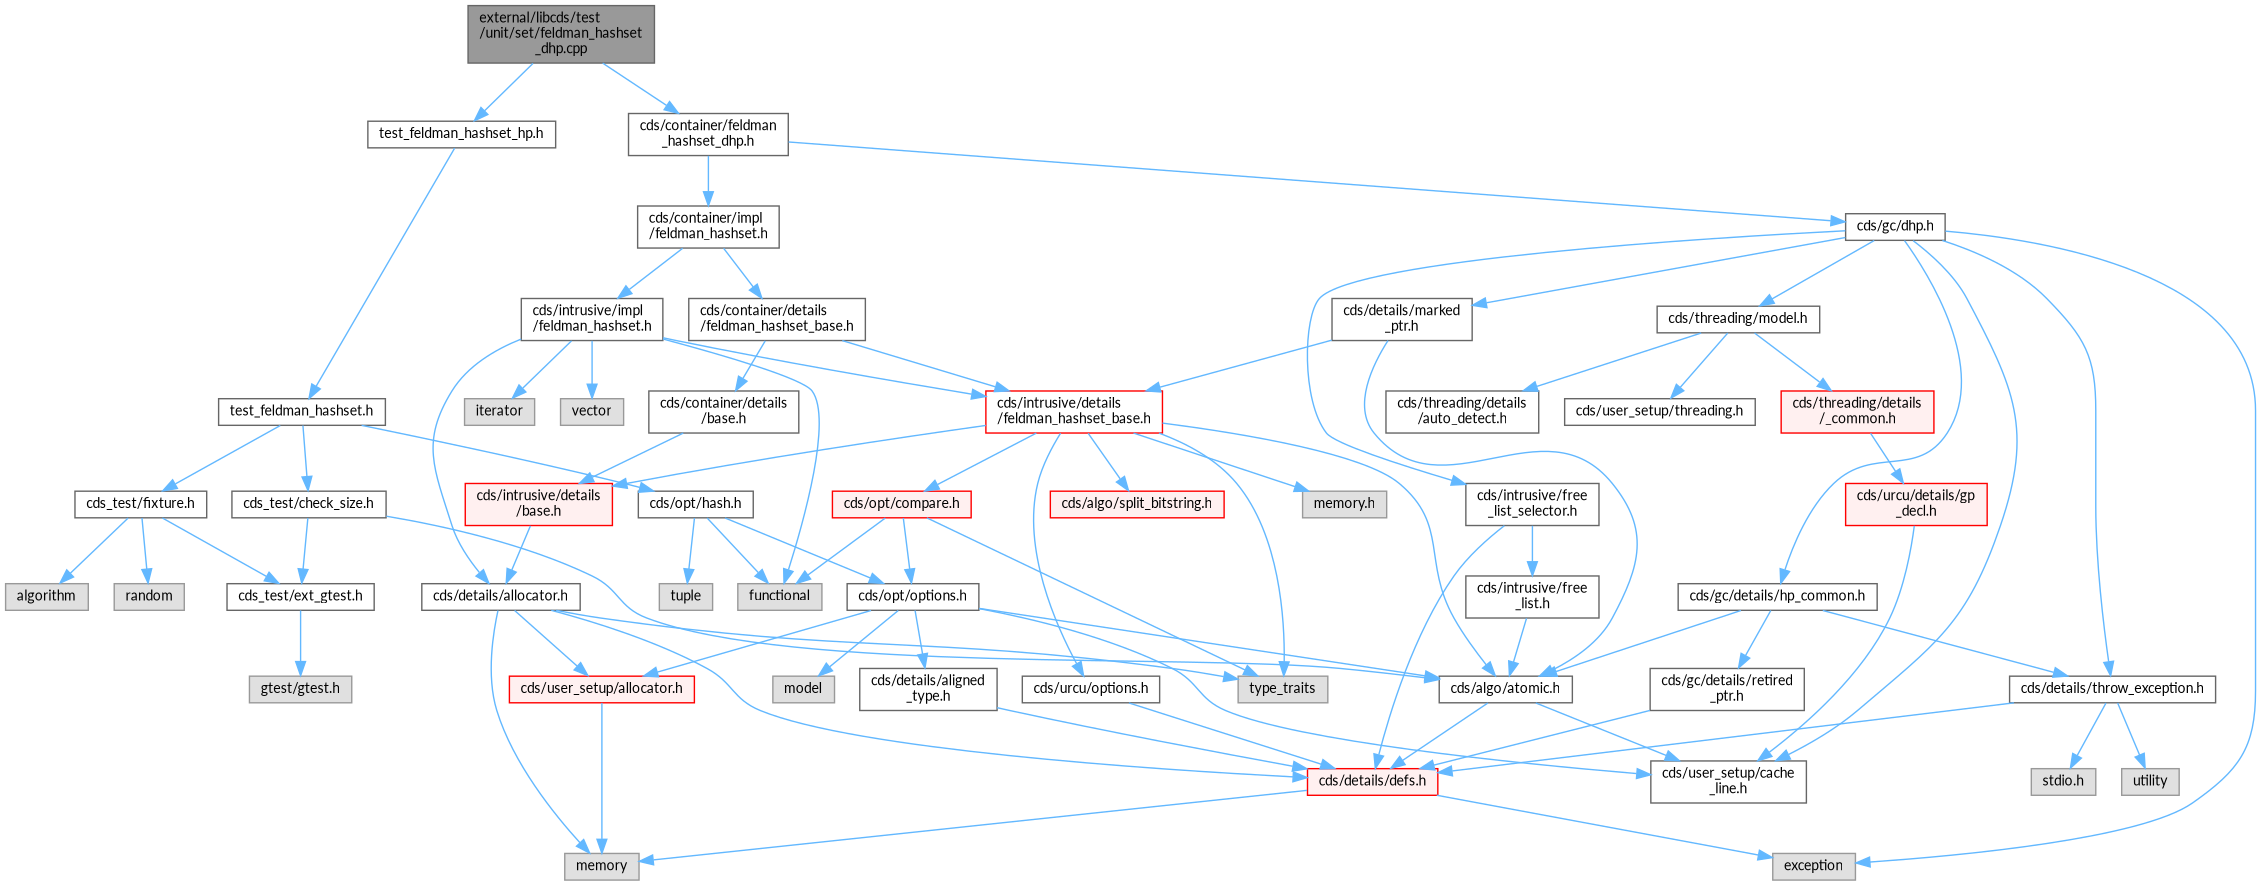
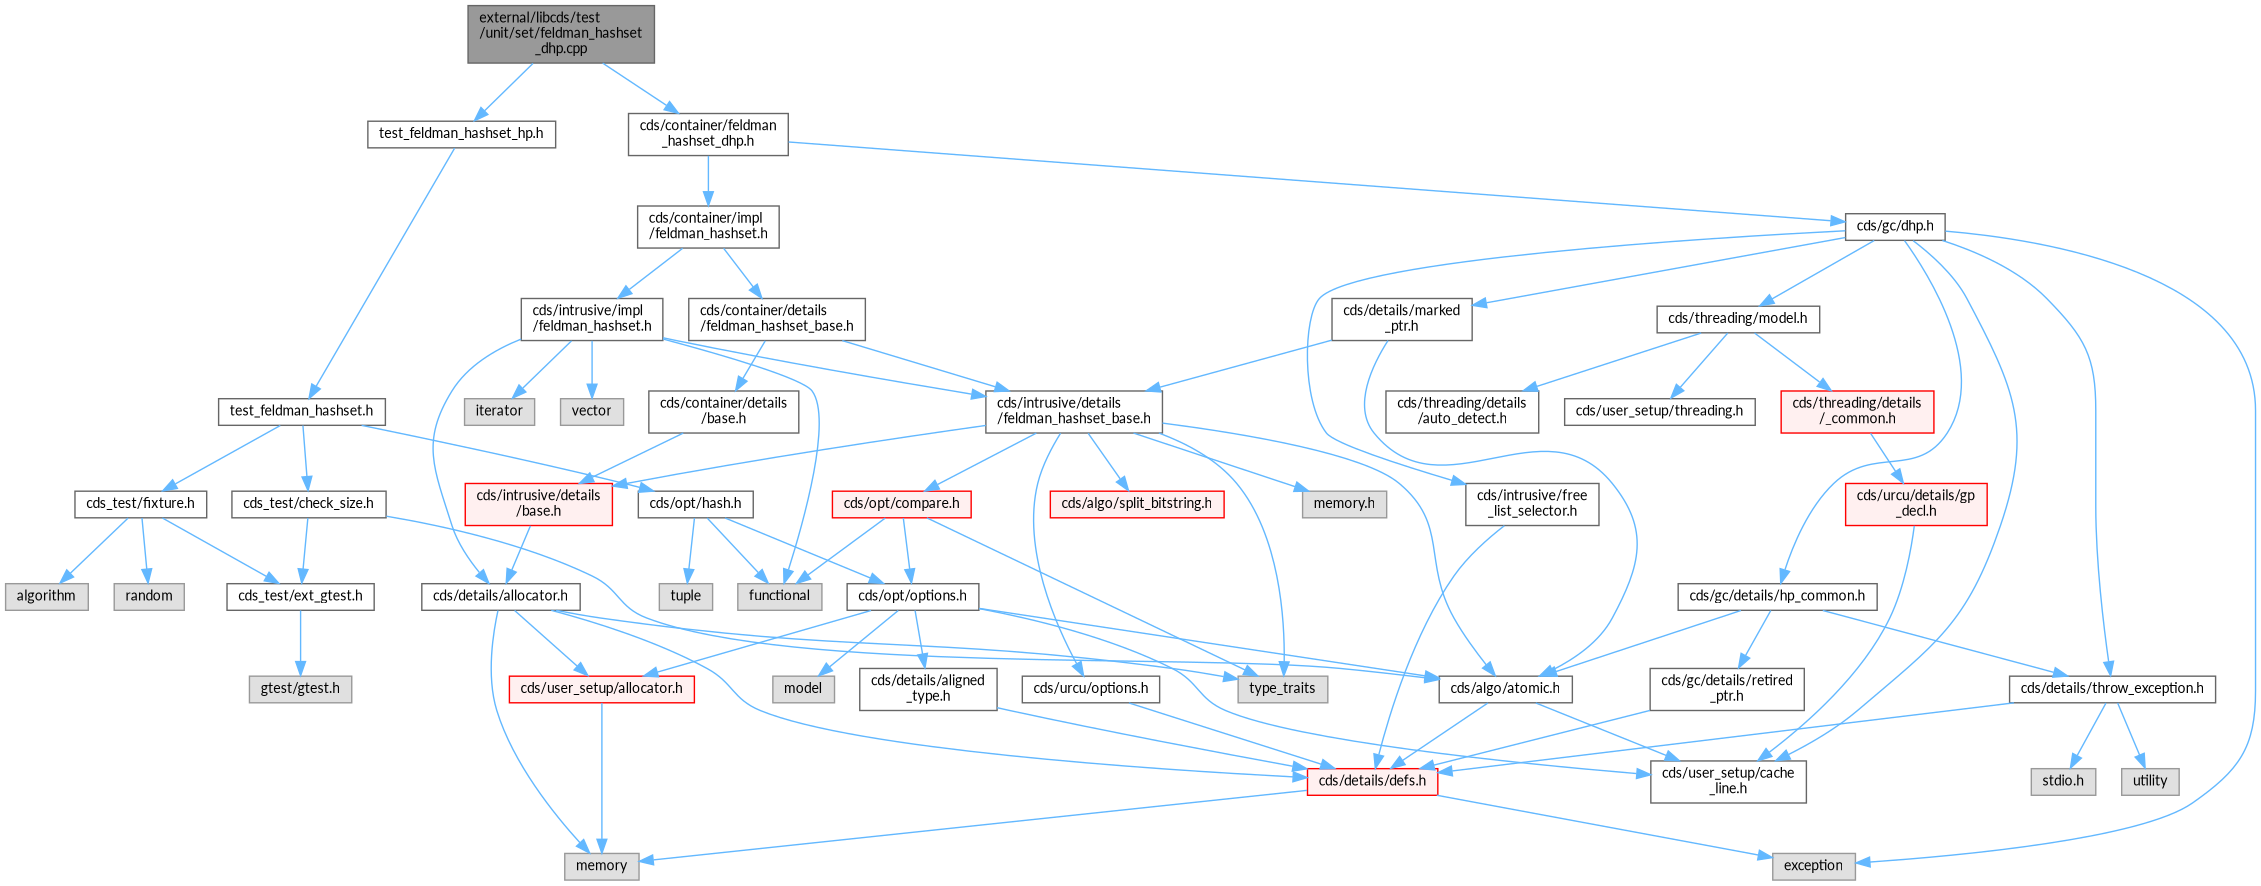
node "cds/intrusive/details /feldman_hashset_base.h": color red -> grey40
node "cds/intrusive/free _list.h": removed
